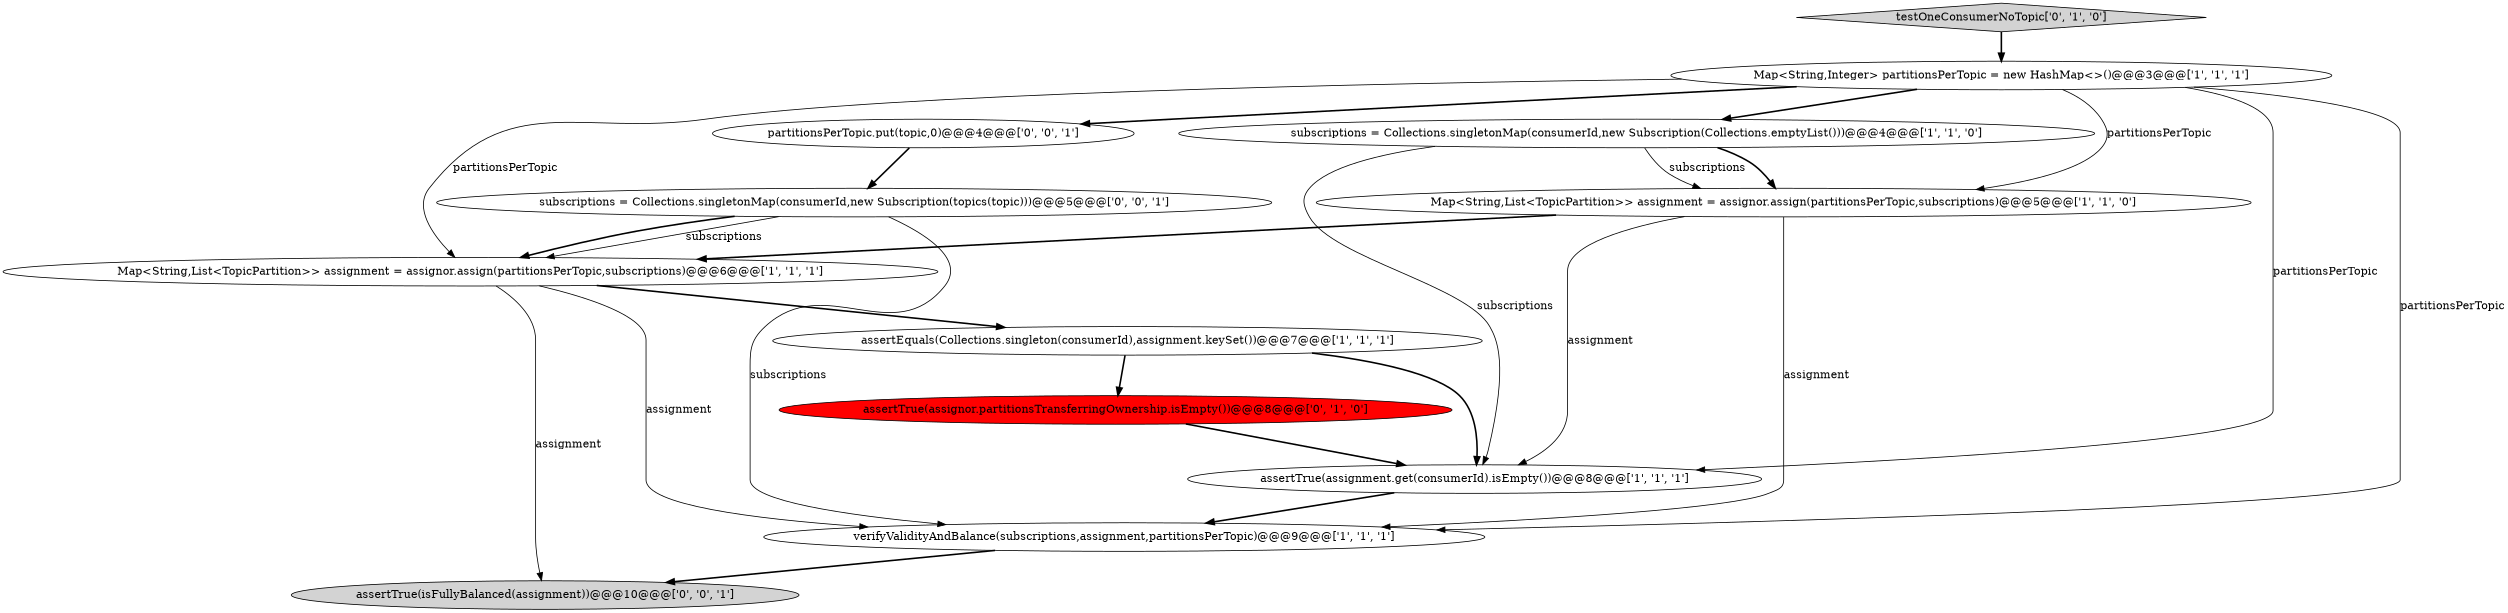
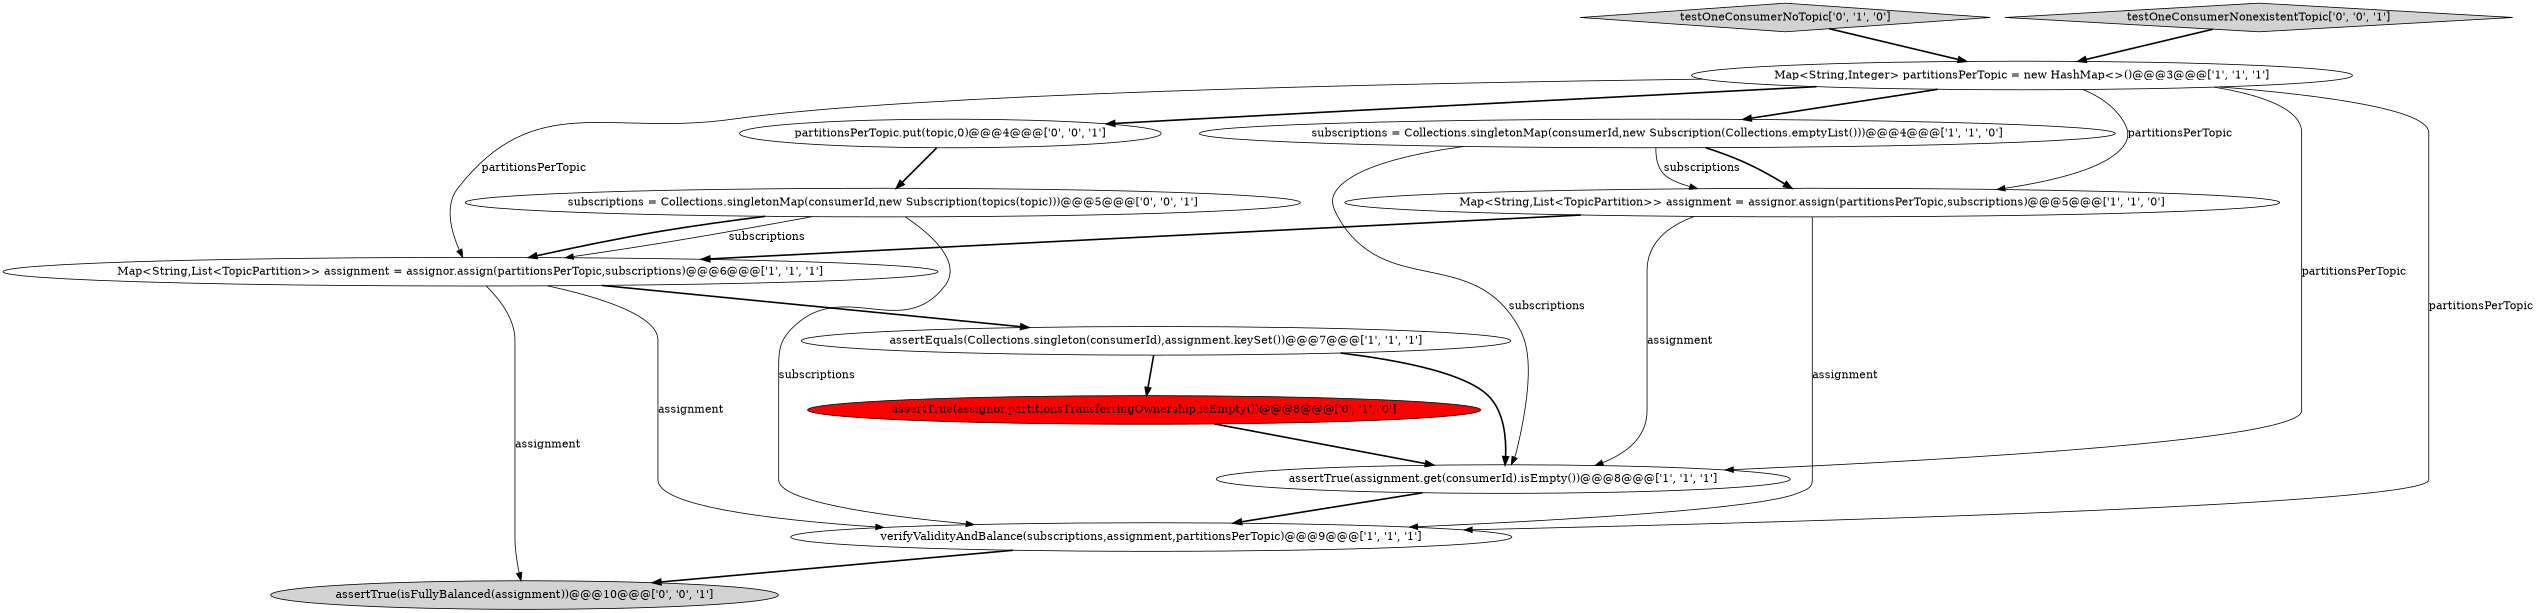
node "testOneConsumerNonexistentTopic['0', '0', '1']": added
